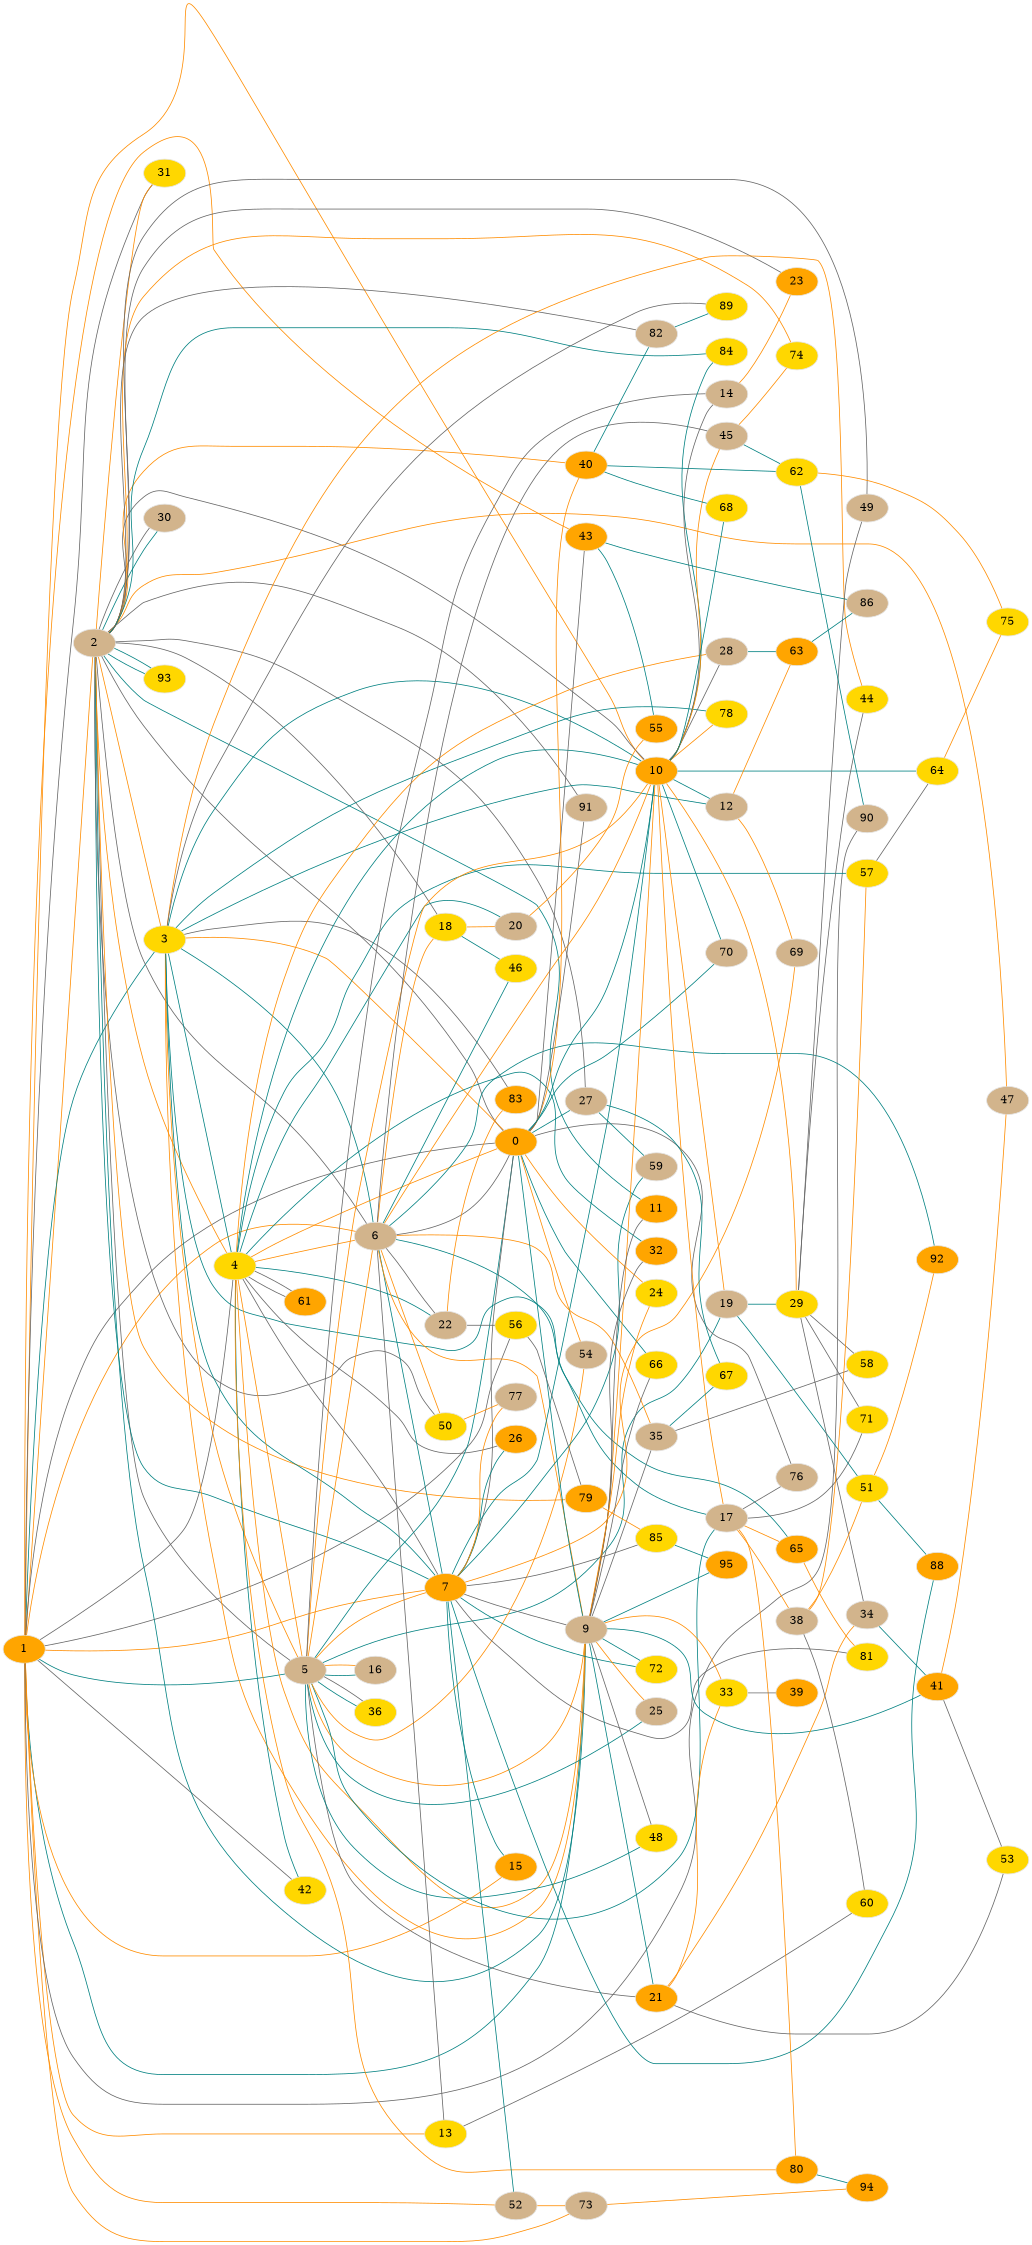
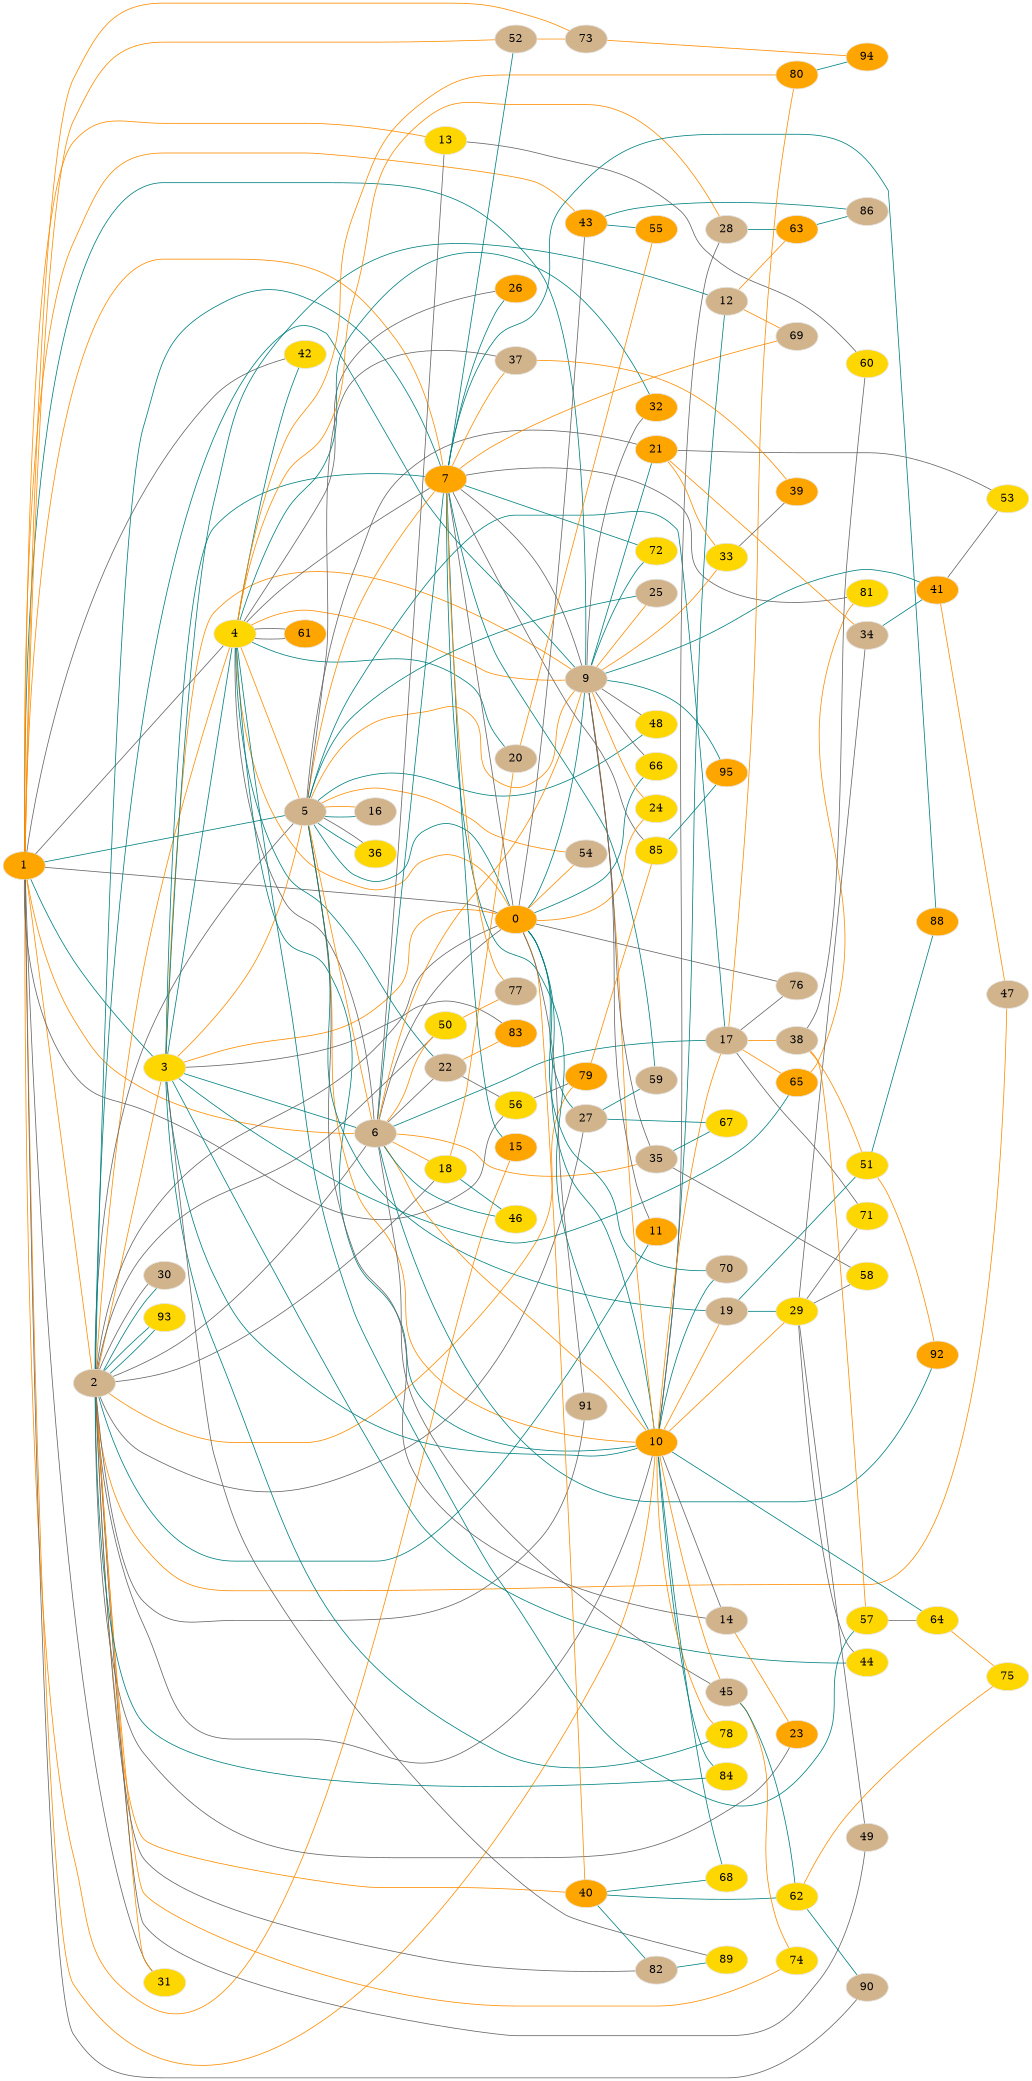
edge "44" -- "3": color darkorange -> teal
node "37": added
edge "6" -- "4": color darkorange -> gray40
